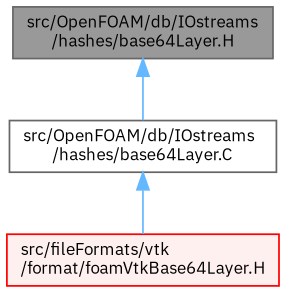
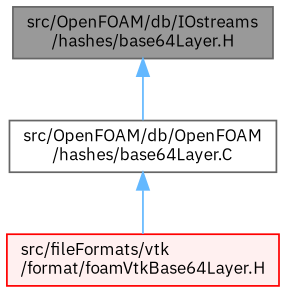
node "src/OpenFOAM/db/IOstreams /hashes/base64Layer.C": label "src/OpenFOAM/db/IOstreams /hashes/base64Layer.C" -> "src/OpenFOAM/db/OpenFOAM /hashes/base64Layer.C"
